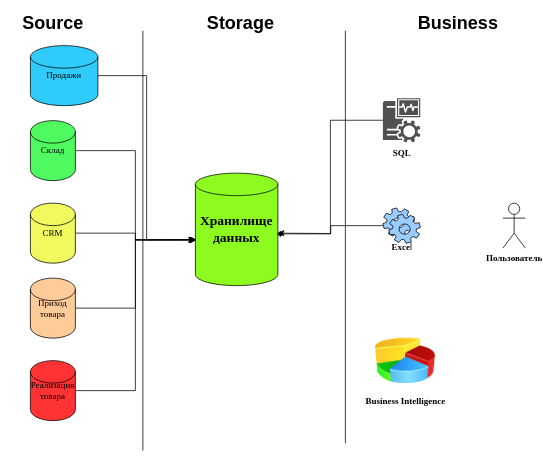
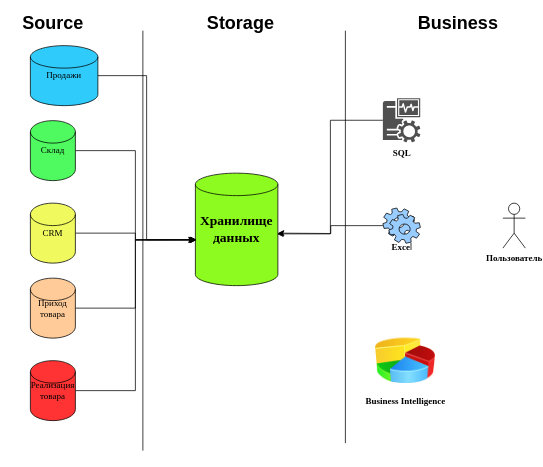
edge "SQL" -> "Хранилище данных": arrowhead diamond -> classic
